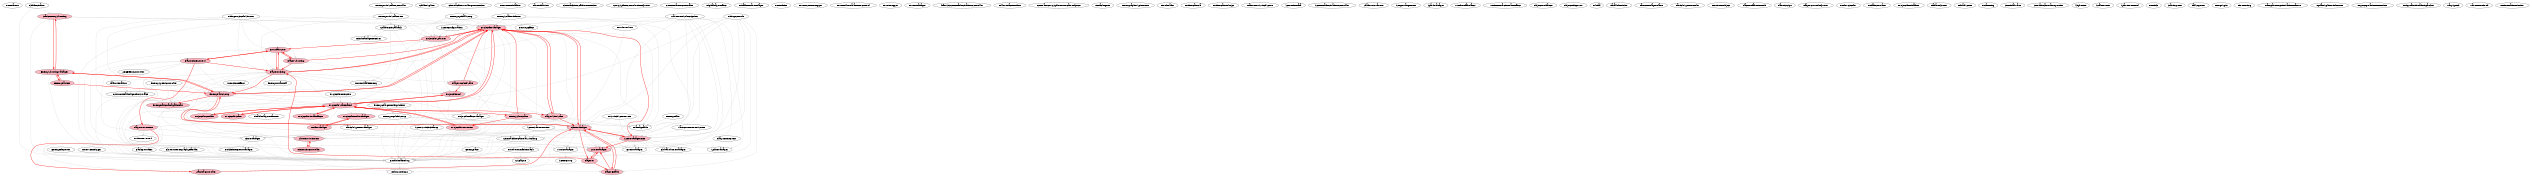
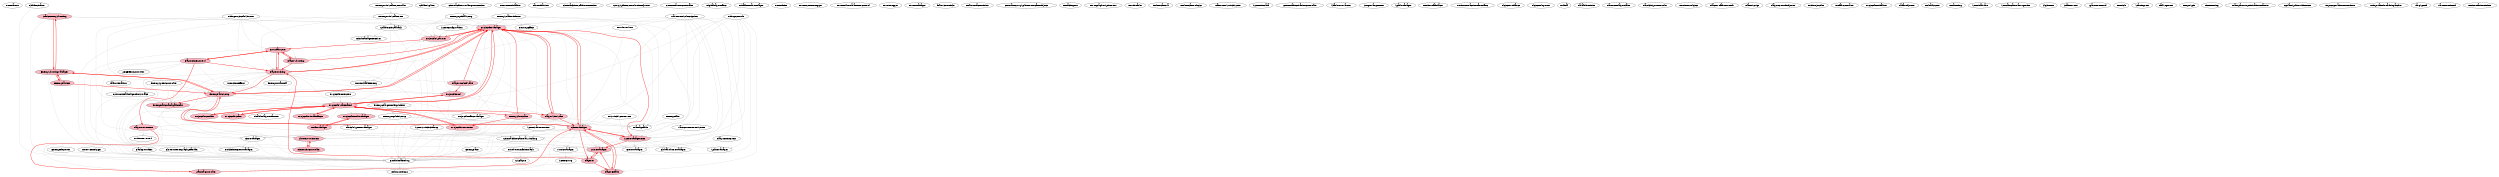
node "follow3SceneLoadActivationController": label "follow3SceneLoadActivationController" -> "follow3DReticle"
